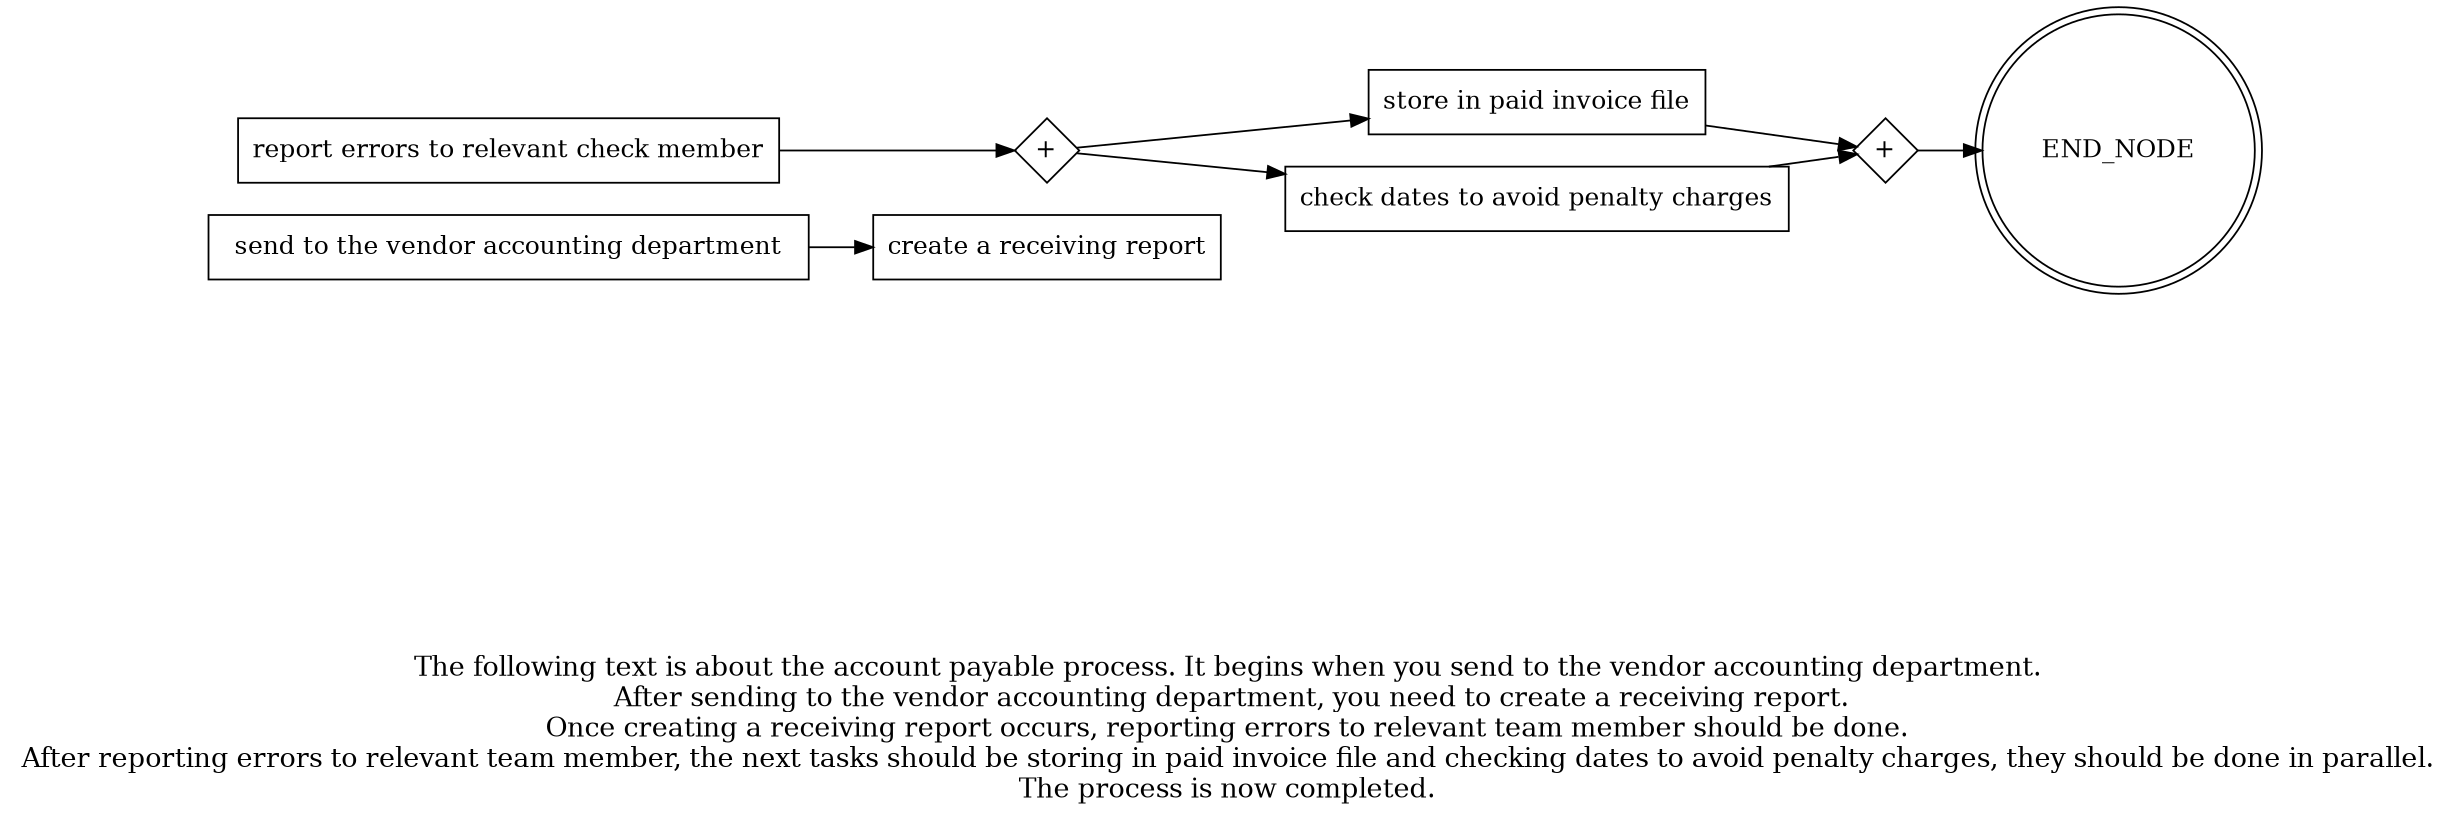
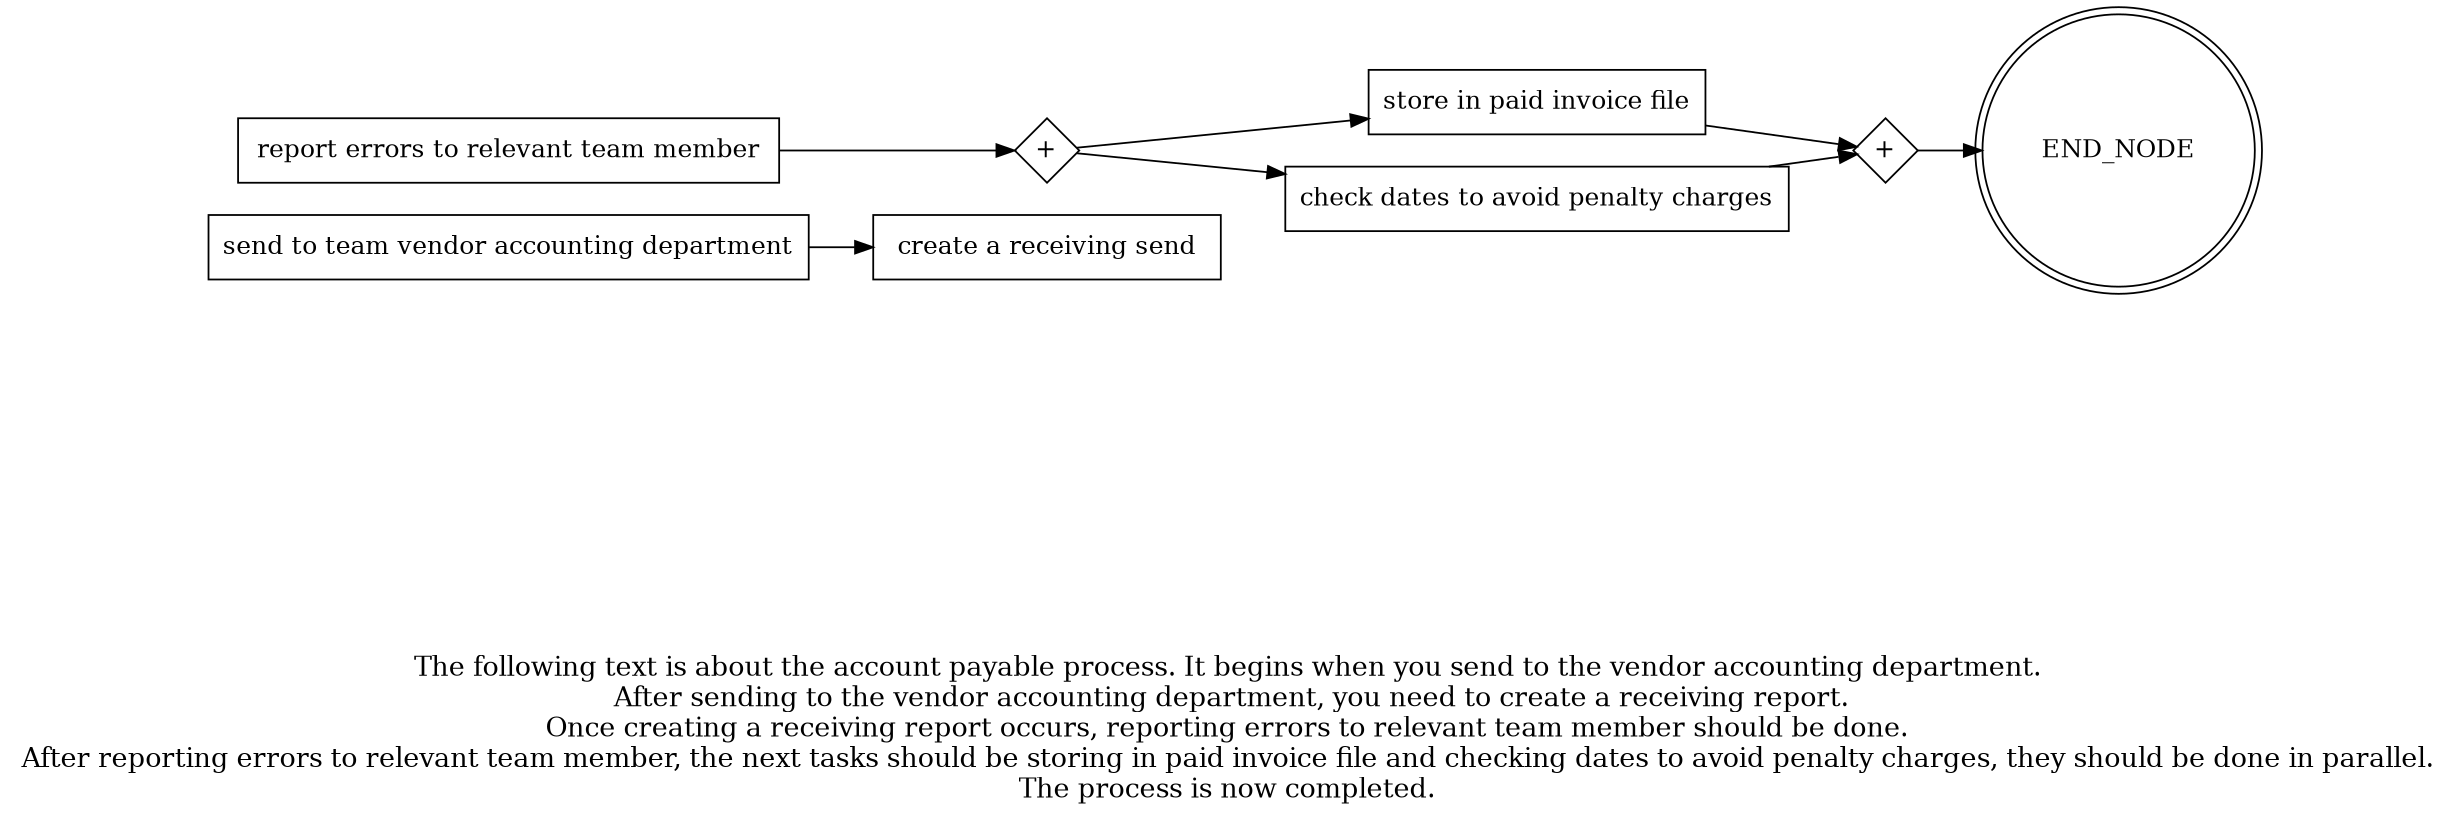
node "report errors to relevant check member": label "report errors to relevant check member" -> "report errors to relevant team member"
node "send to the vendor accounting department": label "send to the vendor accounting department" -> "send to team vendor accounting department"
node "create a receiving report": label "create a receiving report" -> "create a receiving send"
